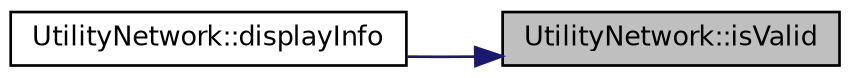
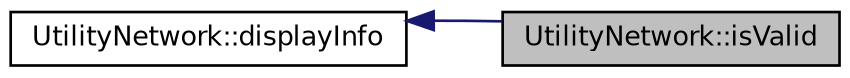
edge "UtilityNetwork::displayInfo" -> "UtilityNetwork::isValid": reversed
